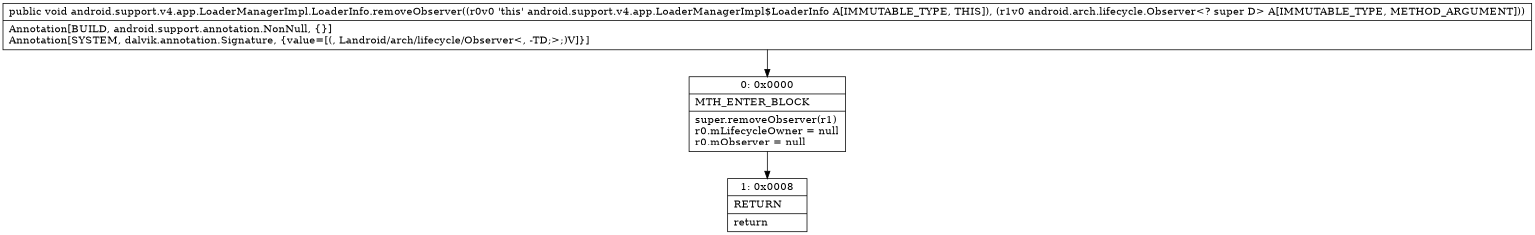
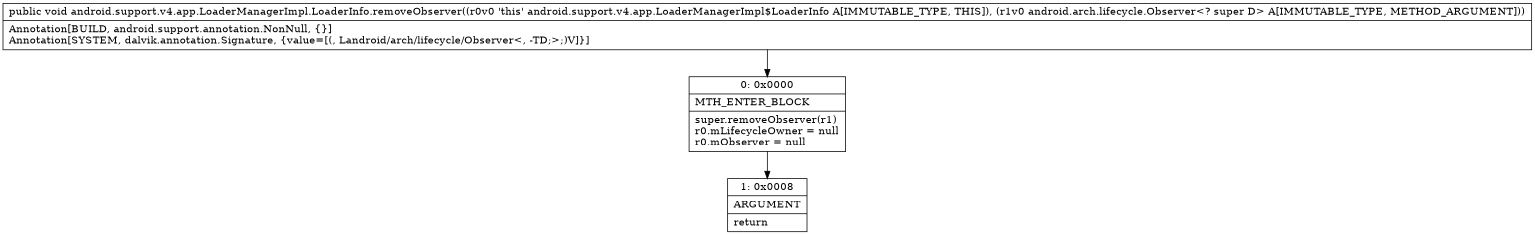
node "1: 0x0008": text "RETURN" -> "ARGUMENT"
